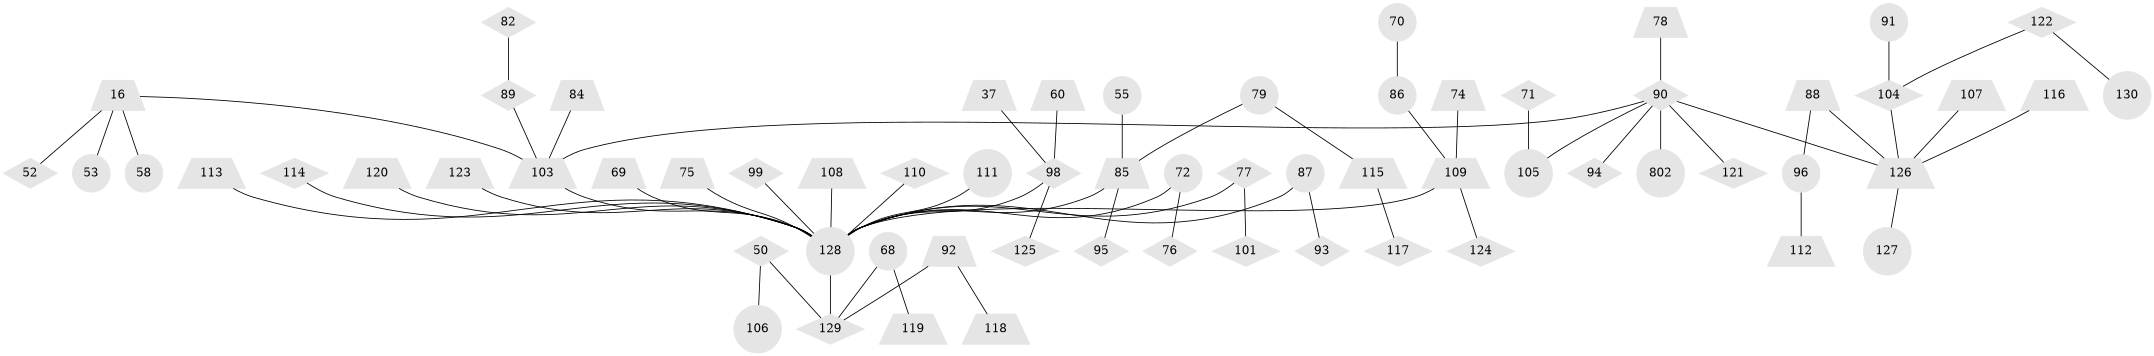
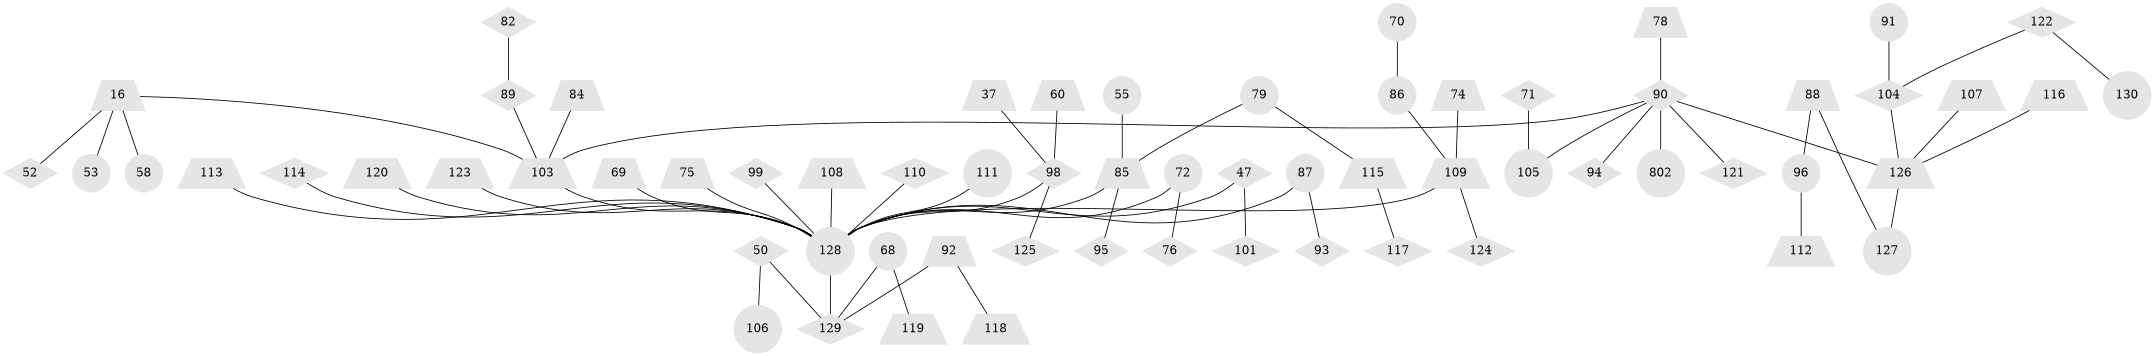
edge "88" -- "126": now "88" -- "127"
node "77": label "77" -> "47"
